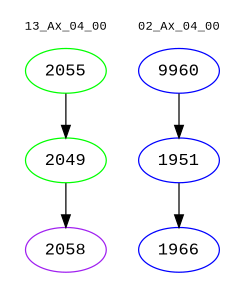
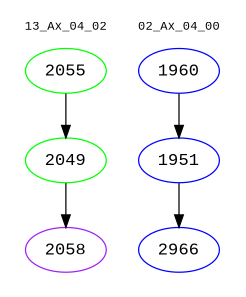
cluster "13_Ax_04_00": label "13_Ax_04_00" -> "13_Ax_04_02"
node "9960": label "9960" -> "1960"
node "1966": label "1966" -> "2966"
